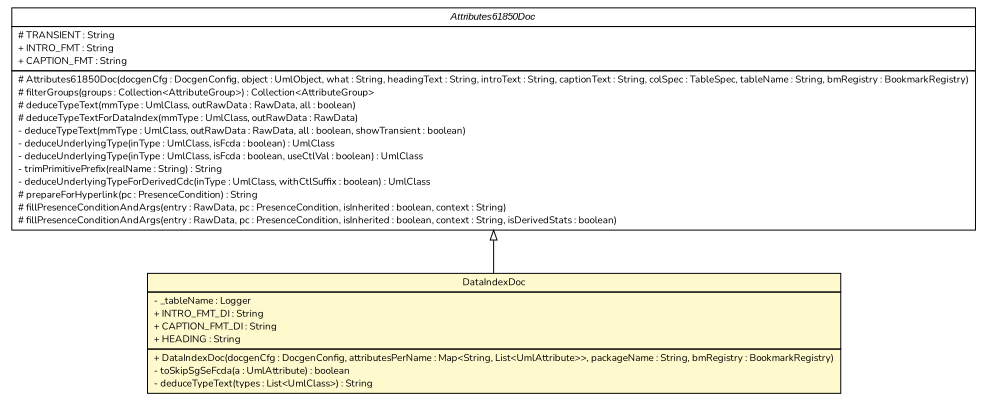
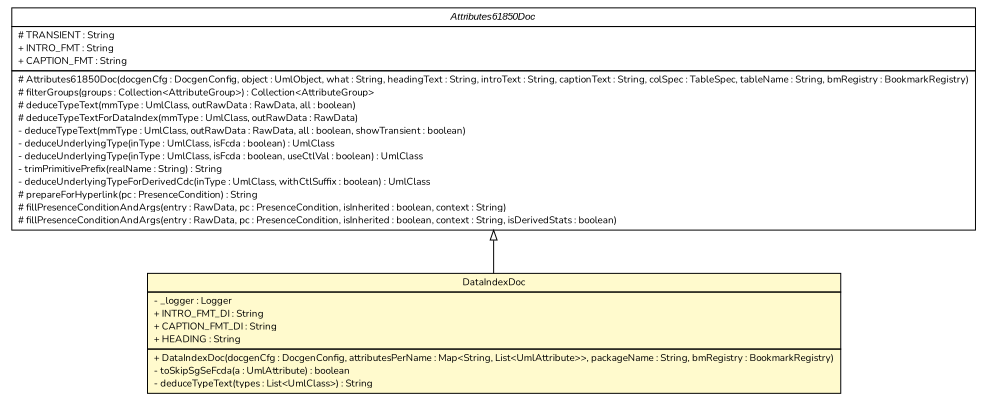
node "DataIndexDoc": text "- _tableName : Logger" -> "- _logger : Logger"
